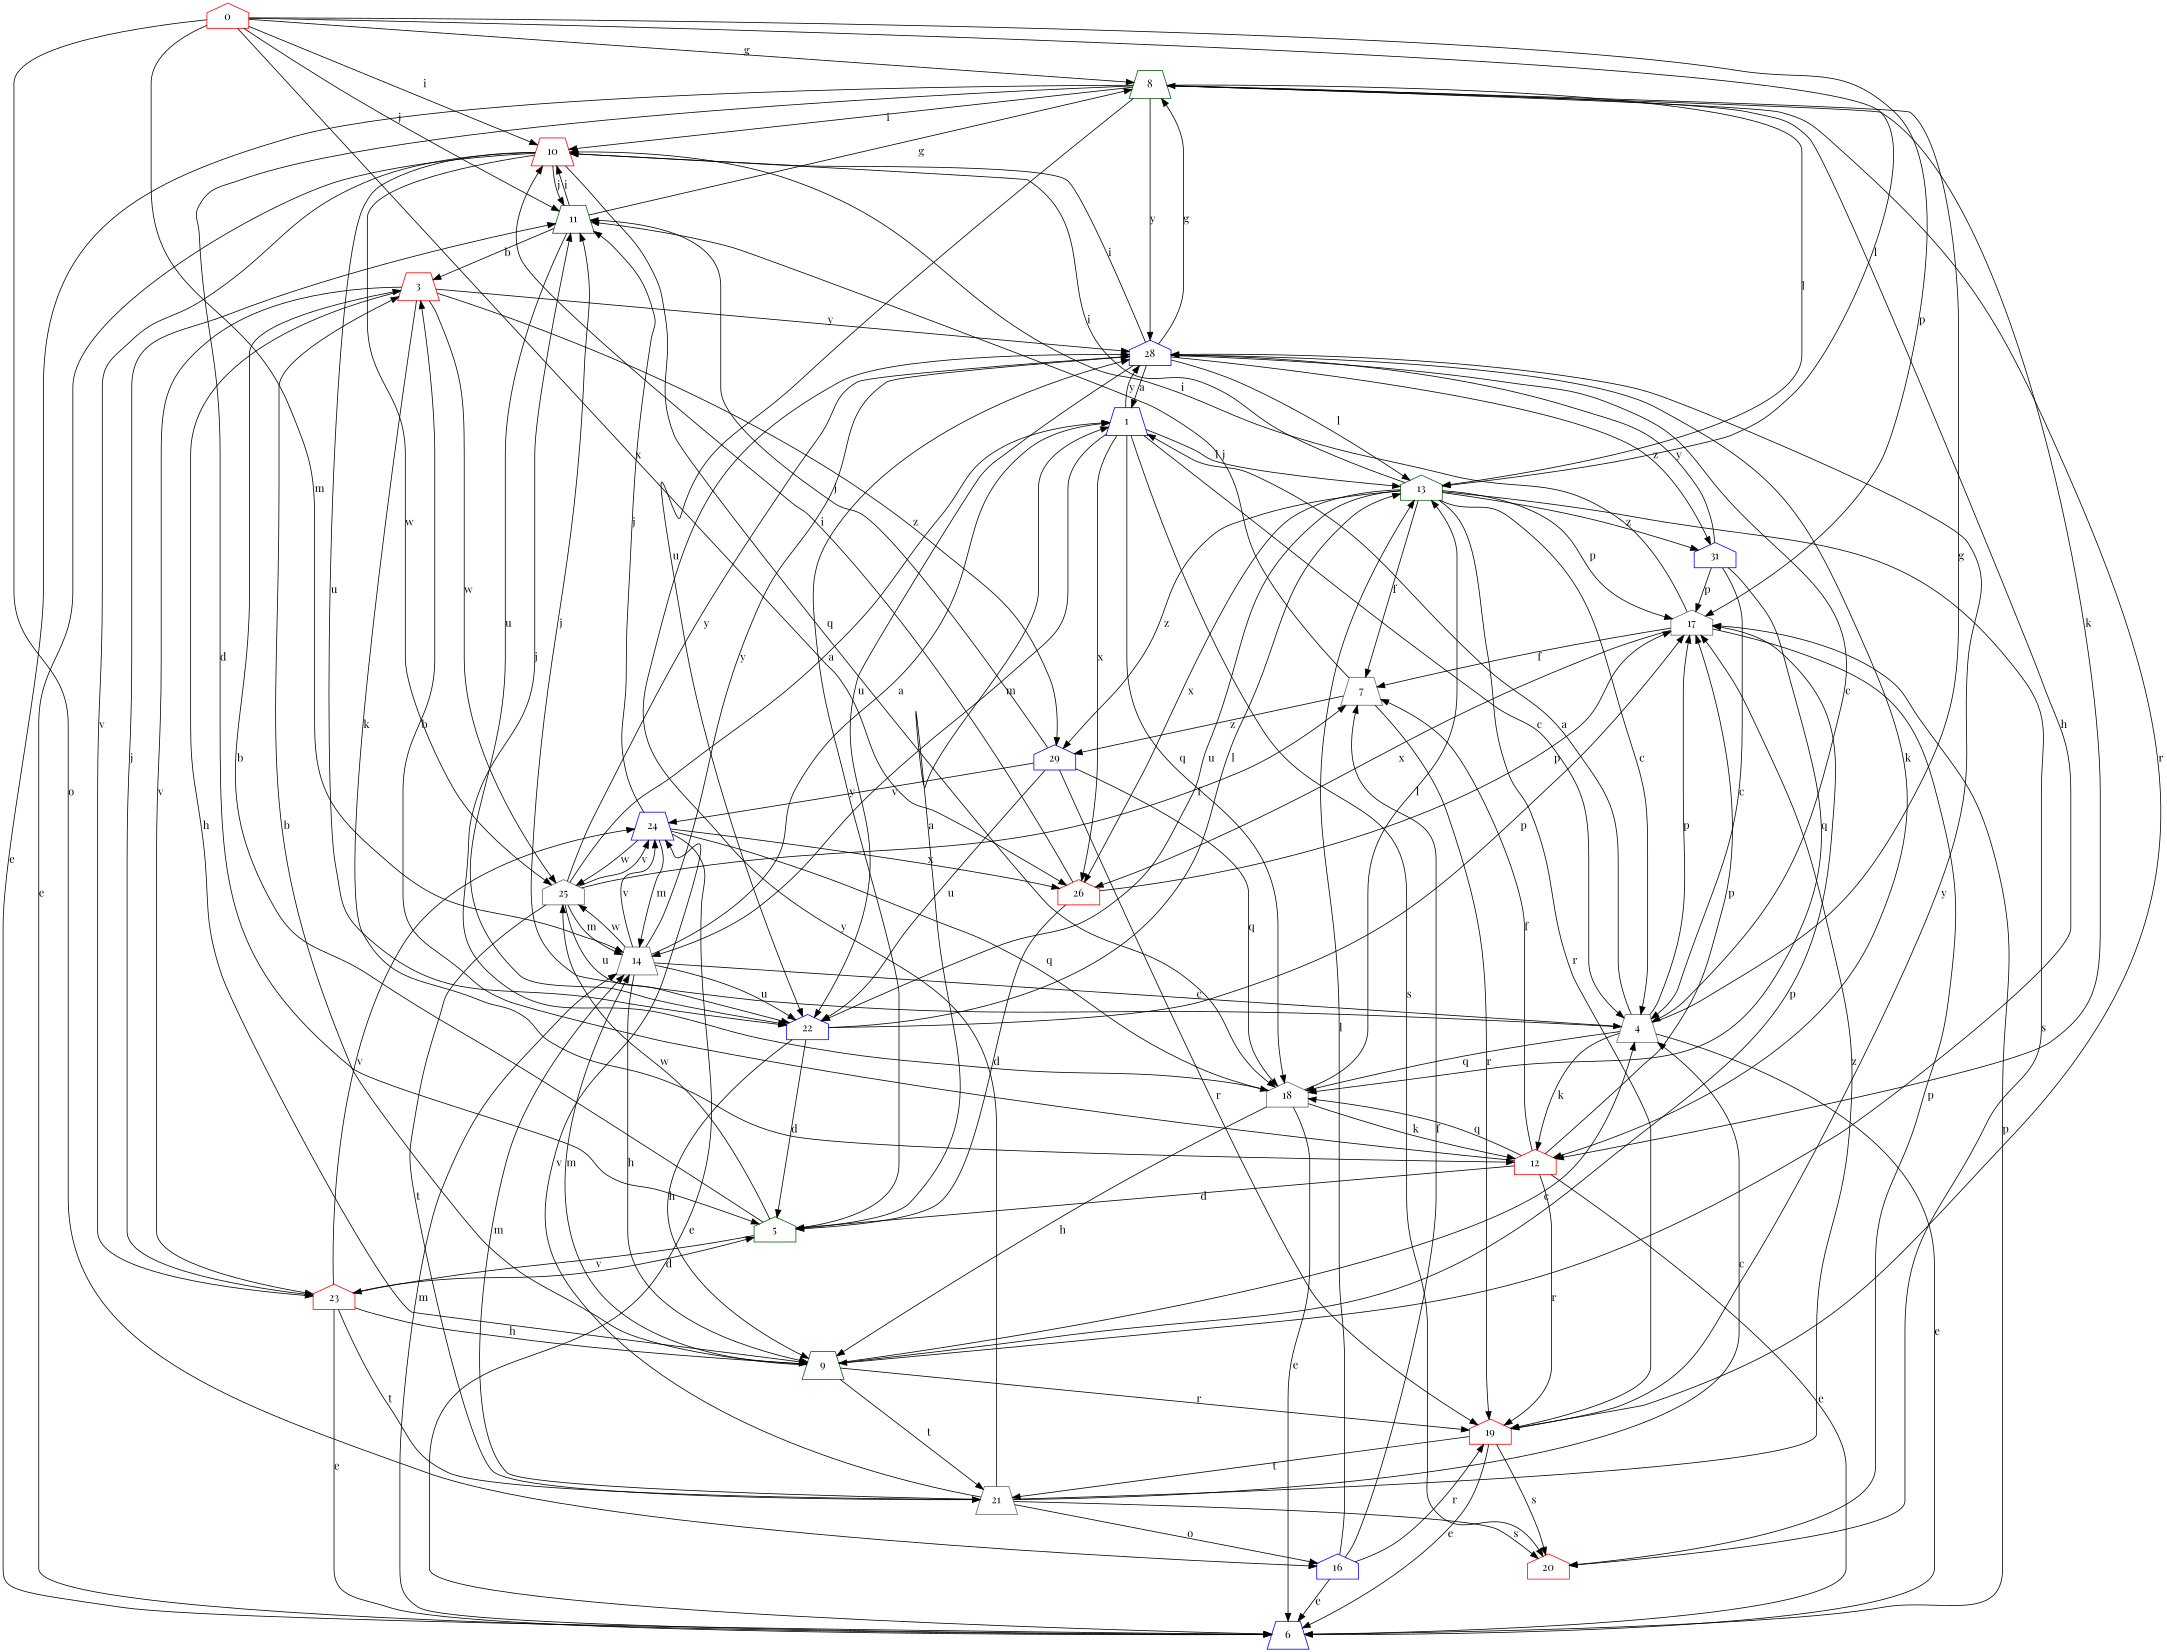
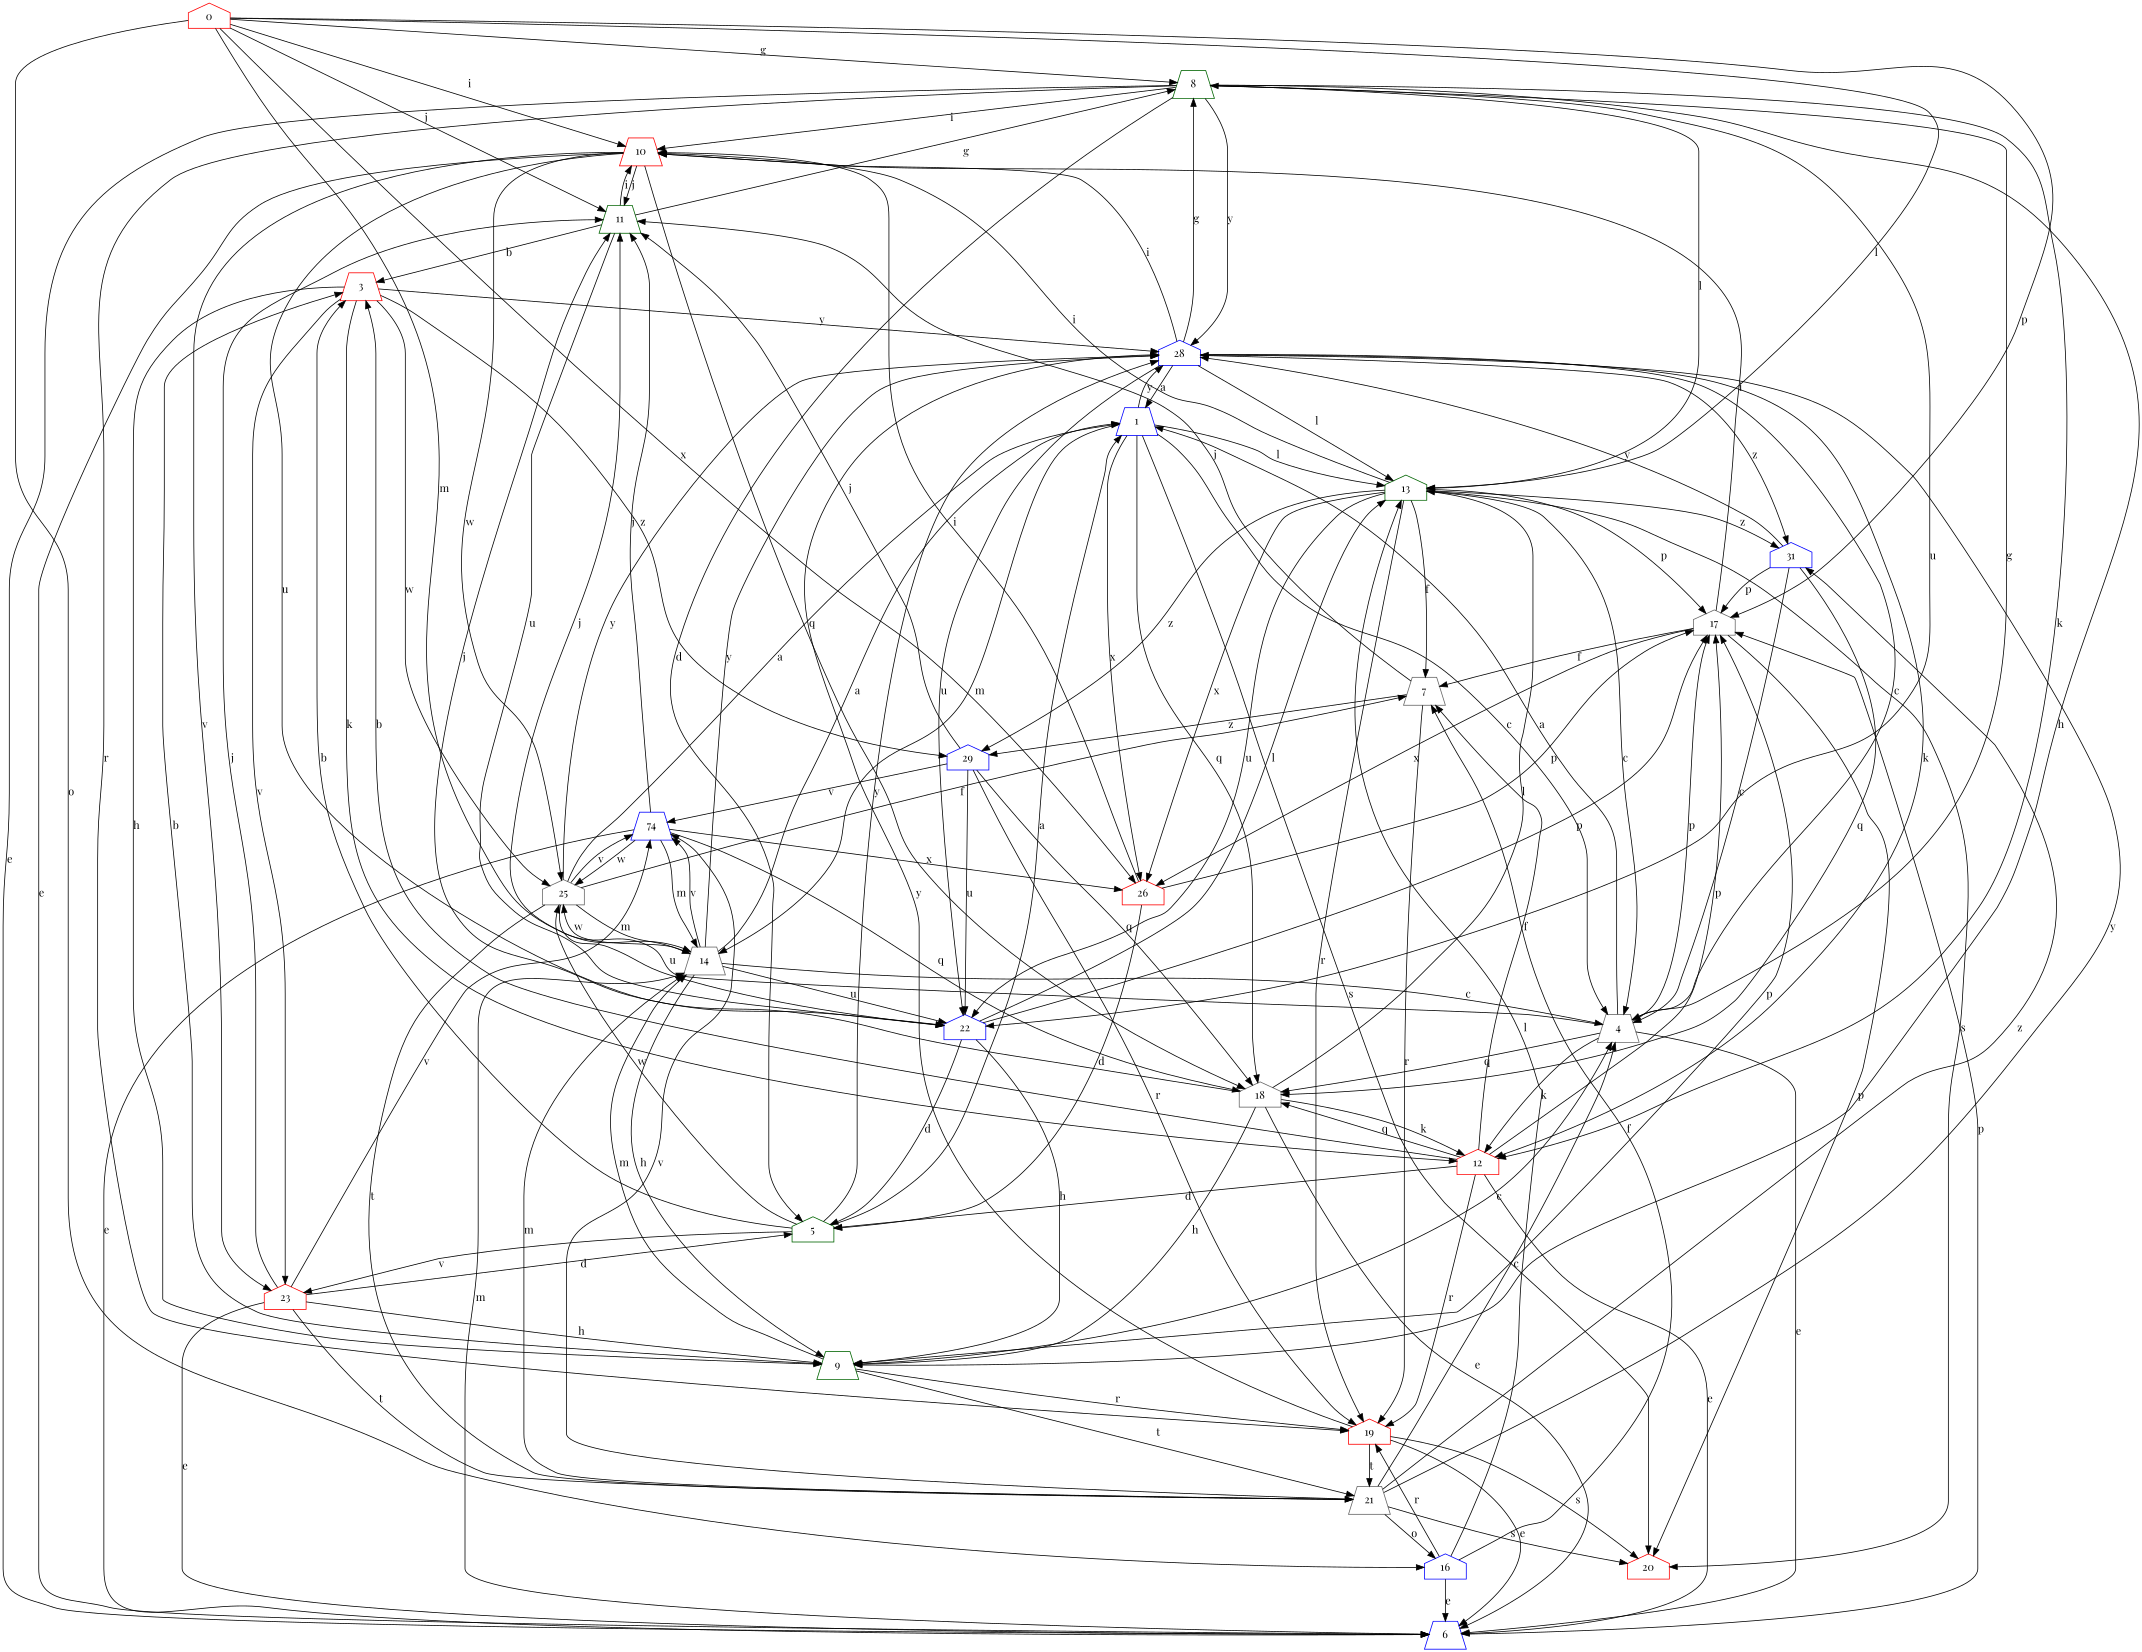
node "24": label "24" -> "74"
edge "21" -> "17": now "21" -> "31"
